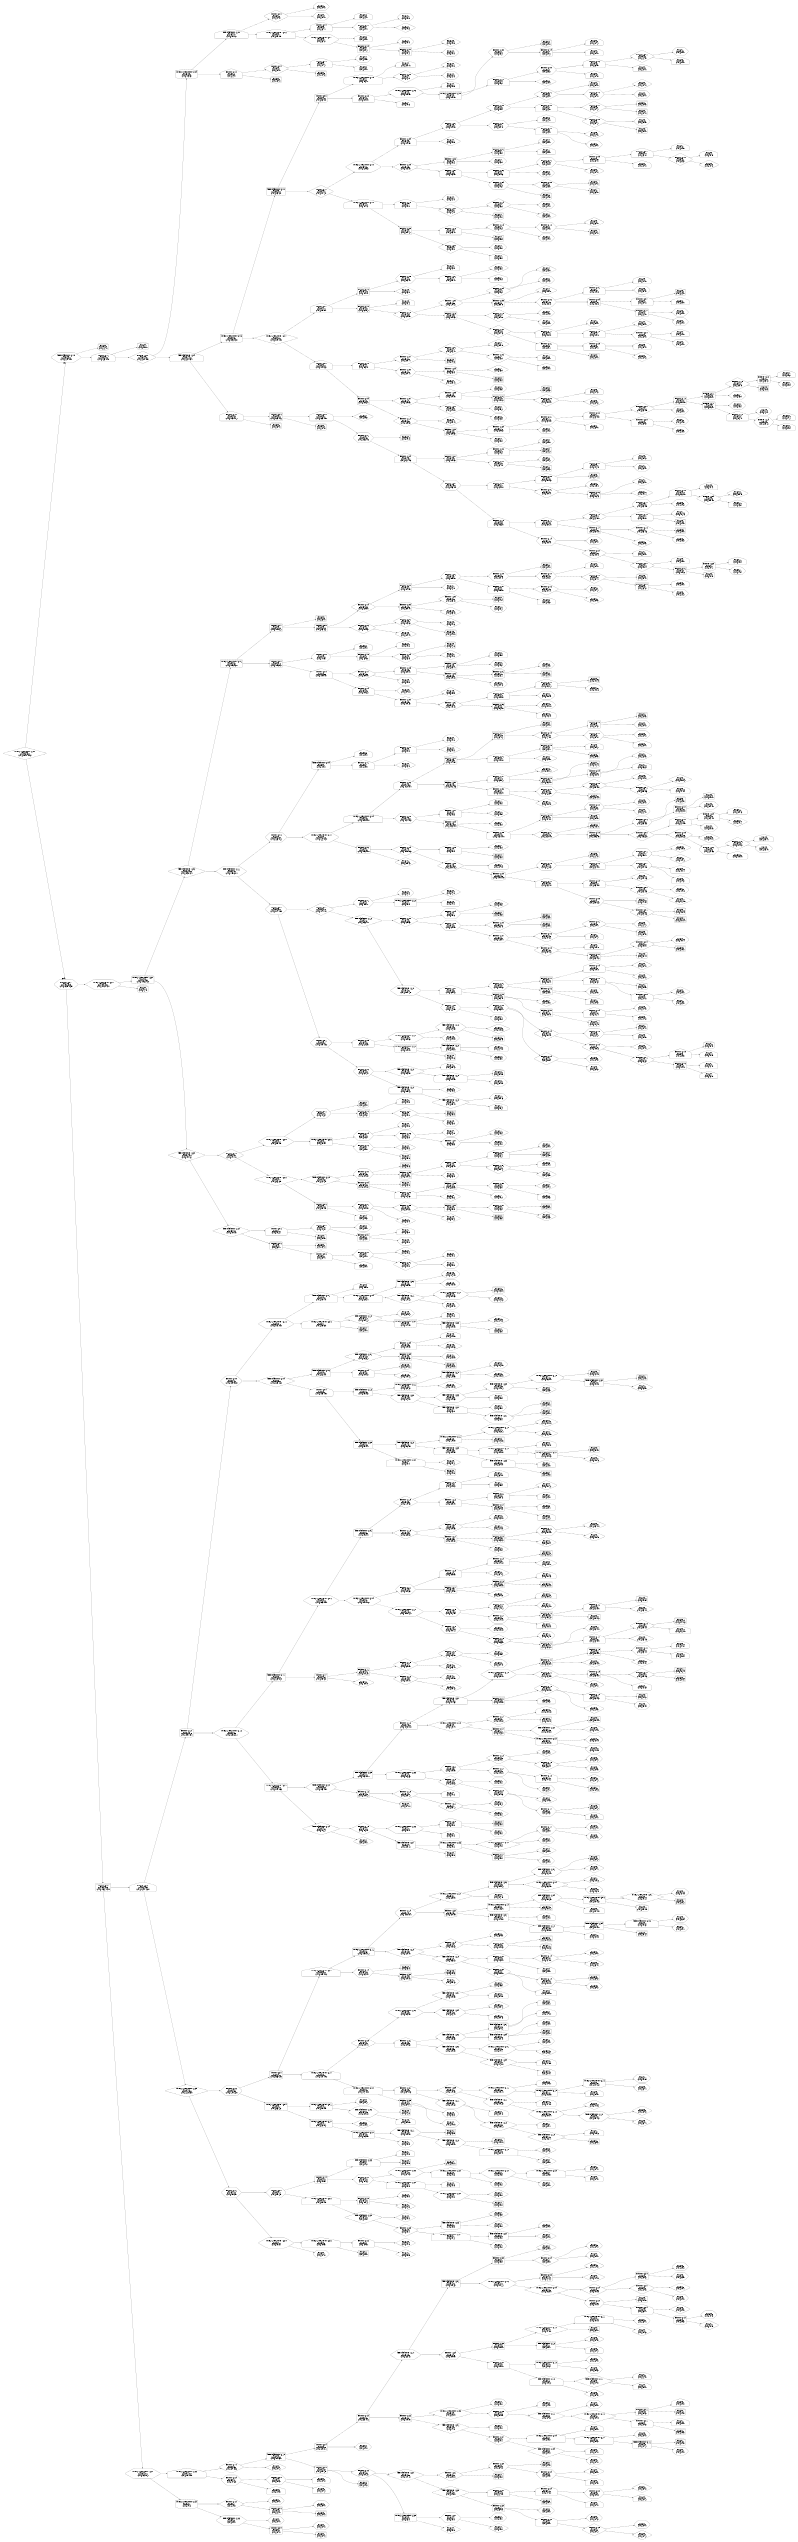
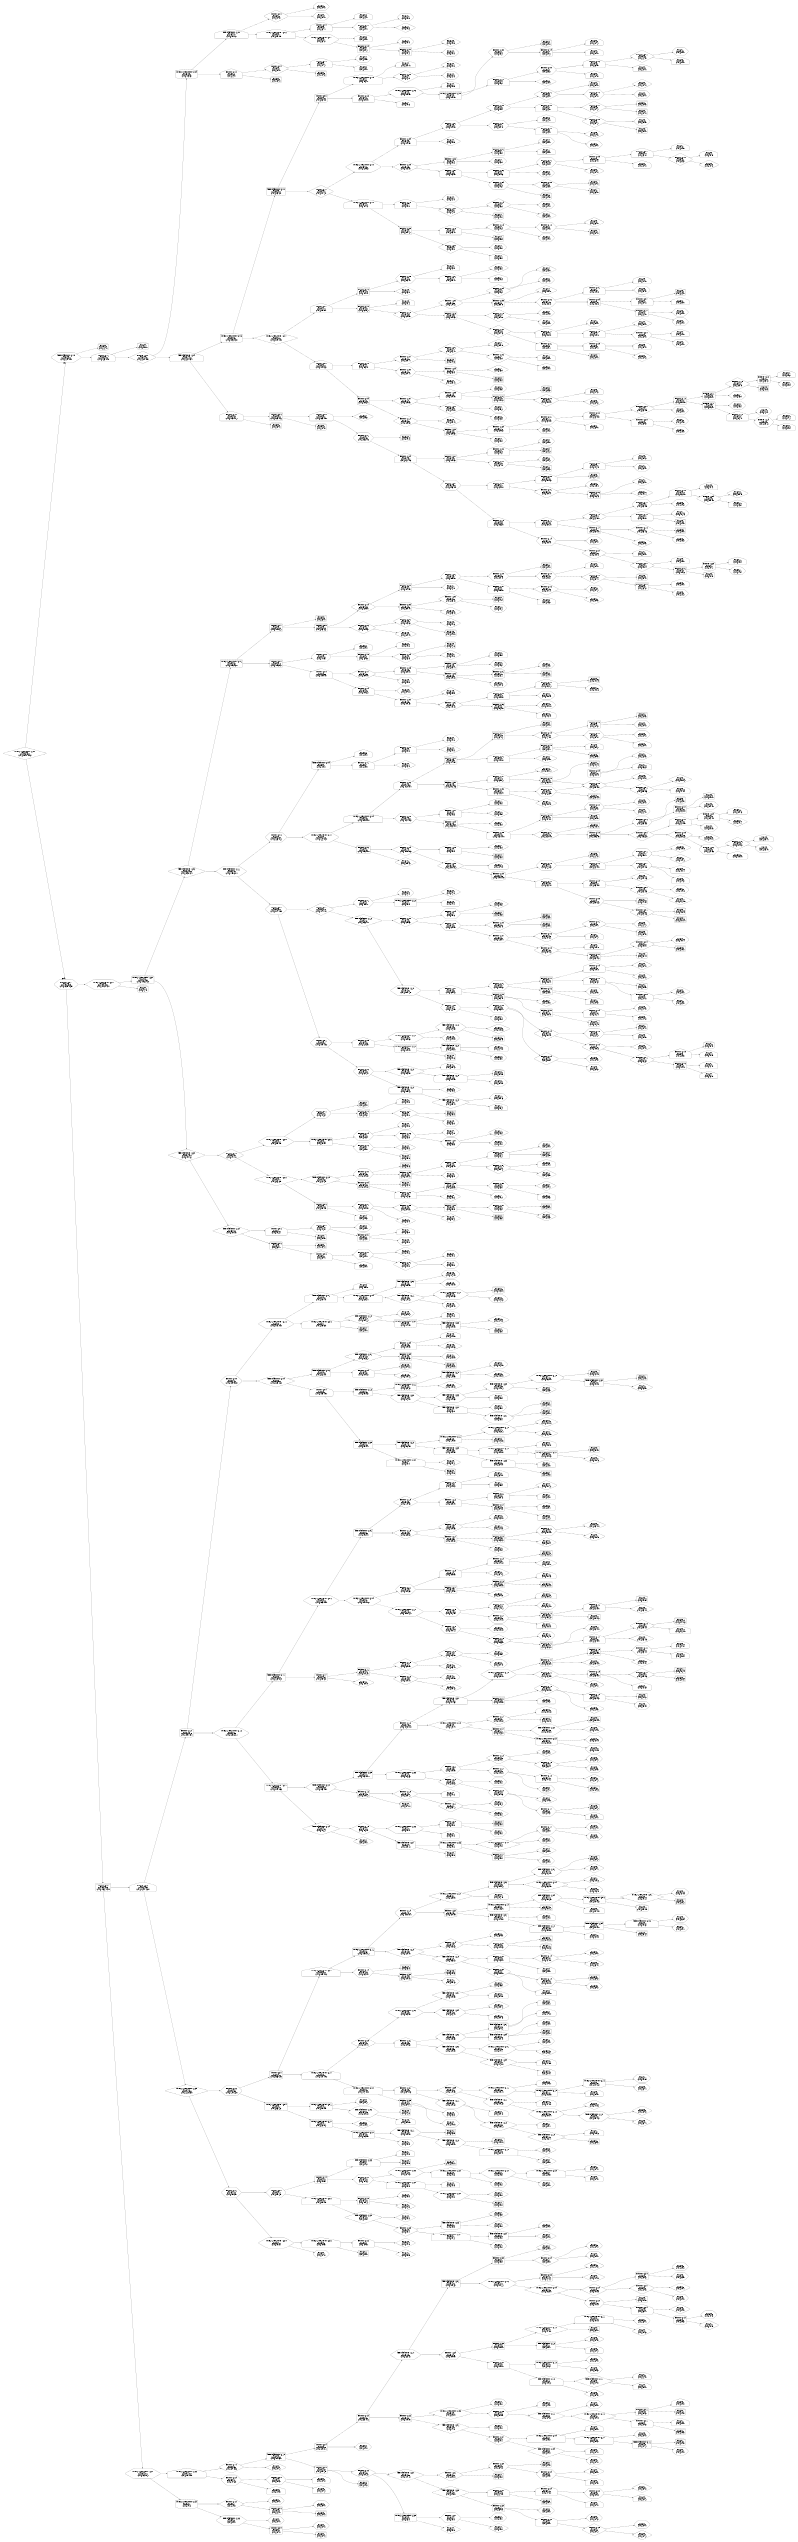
edge "ELO_DIFF <= 2.8 gini = 0.3 samples = 31 value = [35, 10]" -> "ELO_DIFF <= 2.9 gini = 0.4 samples = 21 value = [21, 9]": now "ELO_DIFF <= 2.8 gini = 0.3 samples = 31 value = [35, 10]" -> "ELO_DIFF <= 3.3 gini = 0.5 samples = 37 value = [32, 33]"
